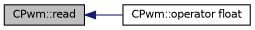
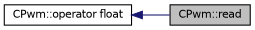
edge "CPwm::operator float" -> "CPwm::read": reversed
